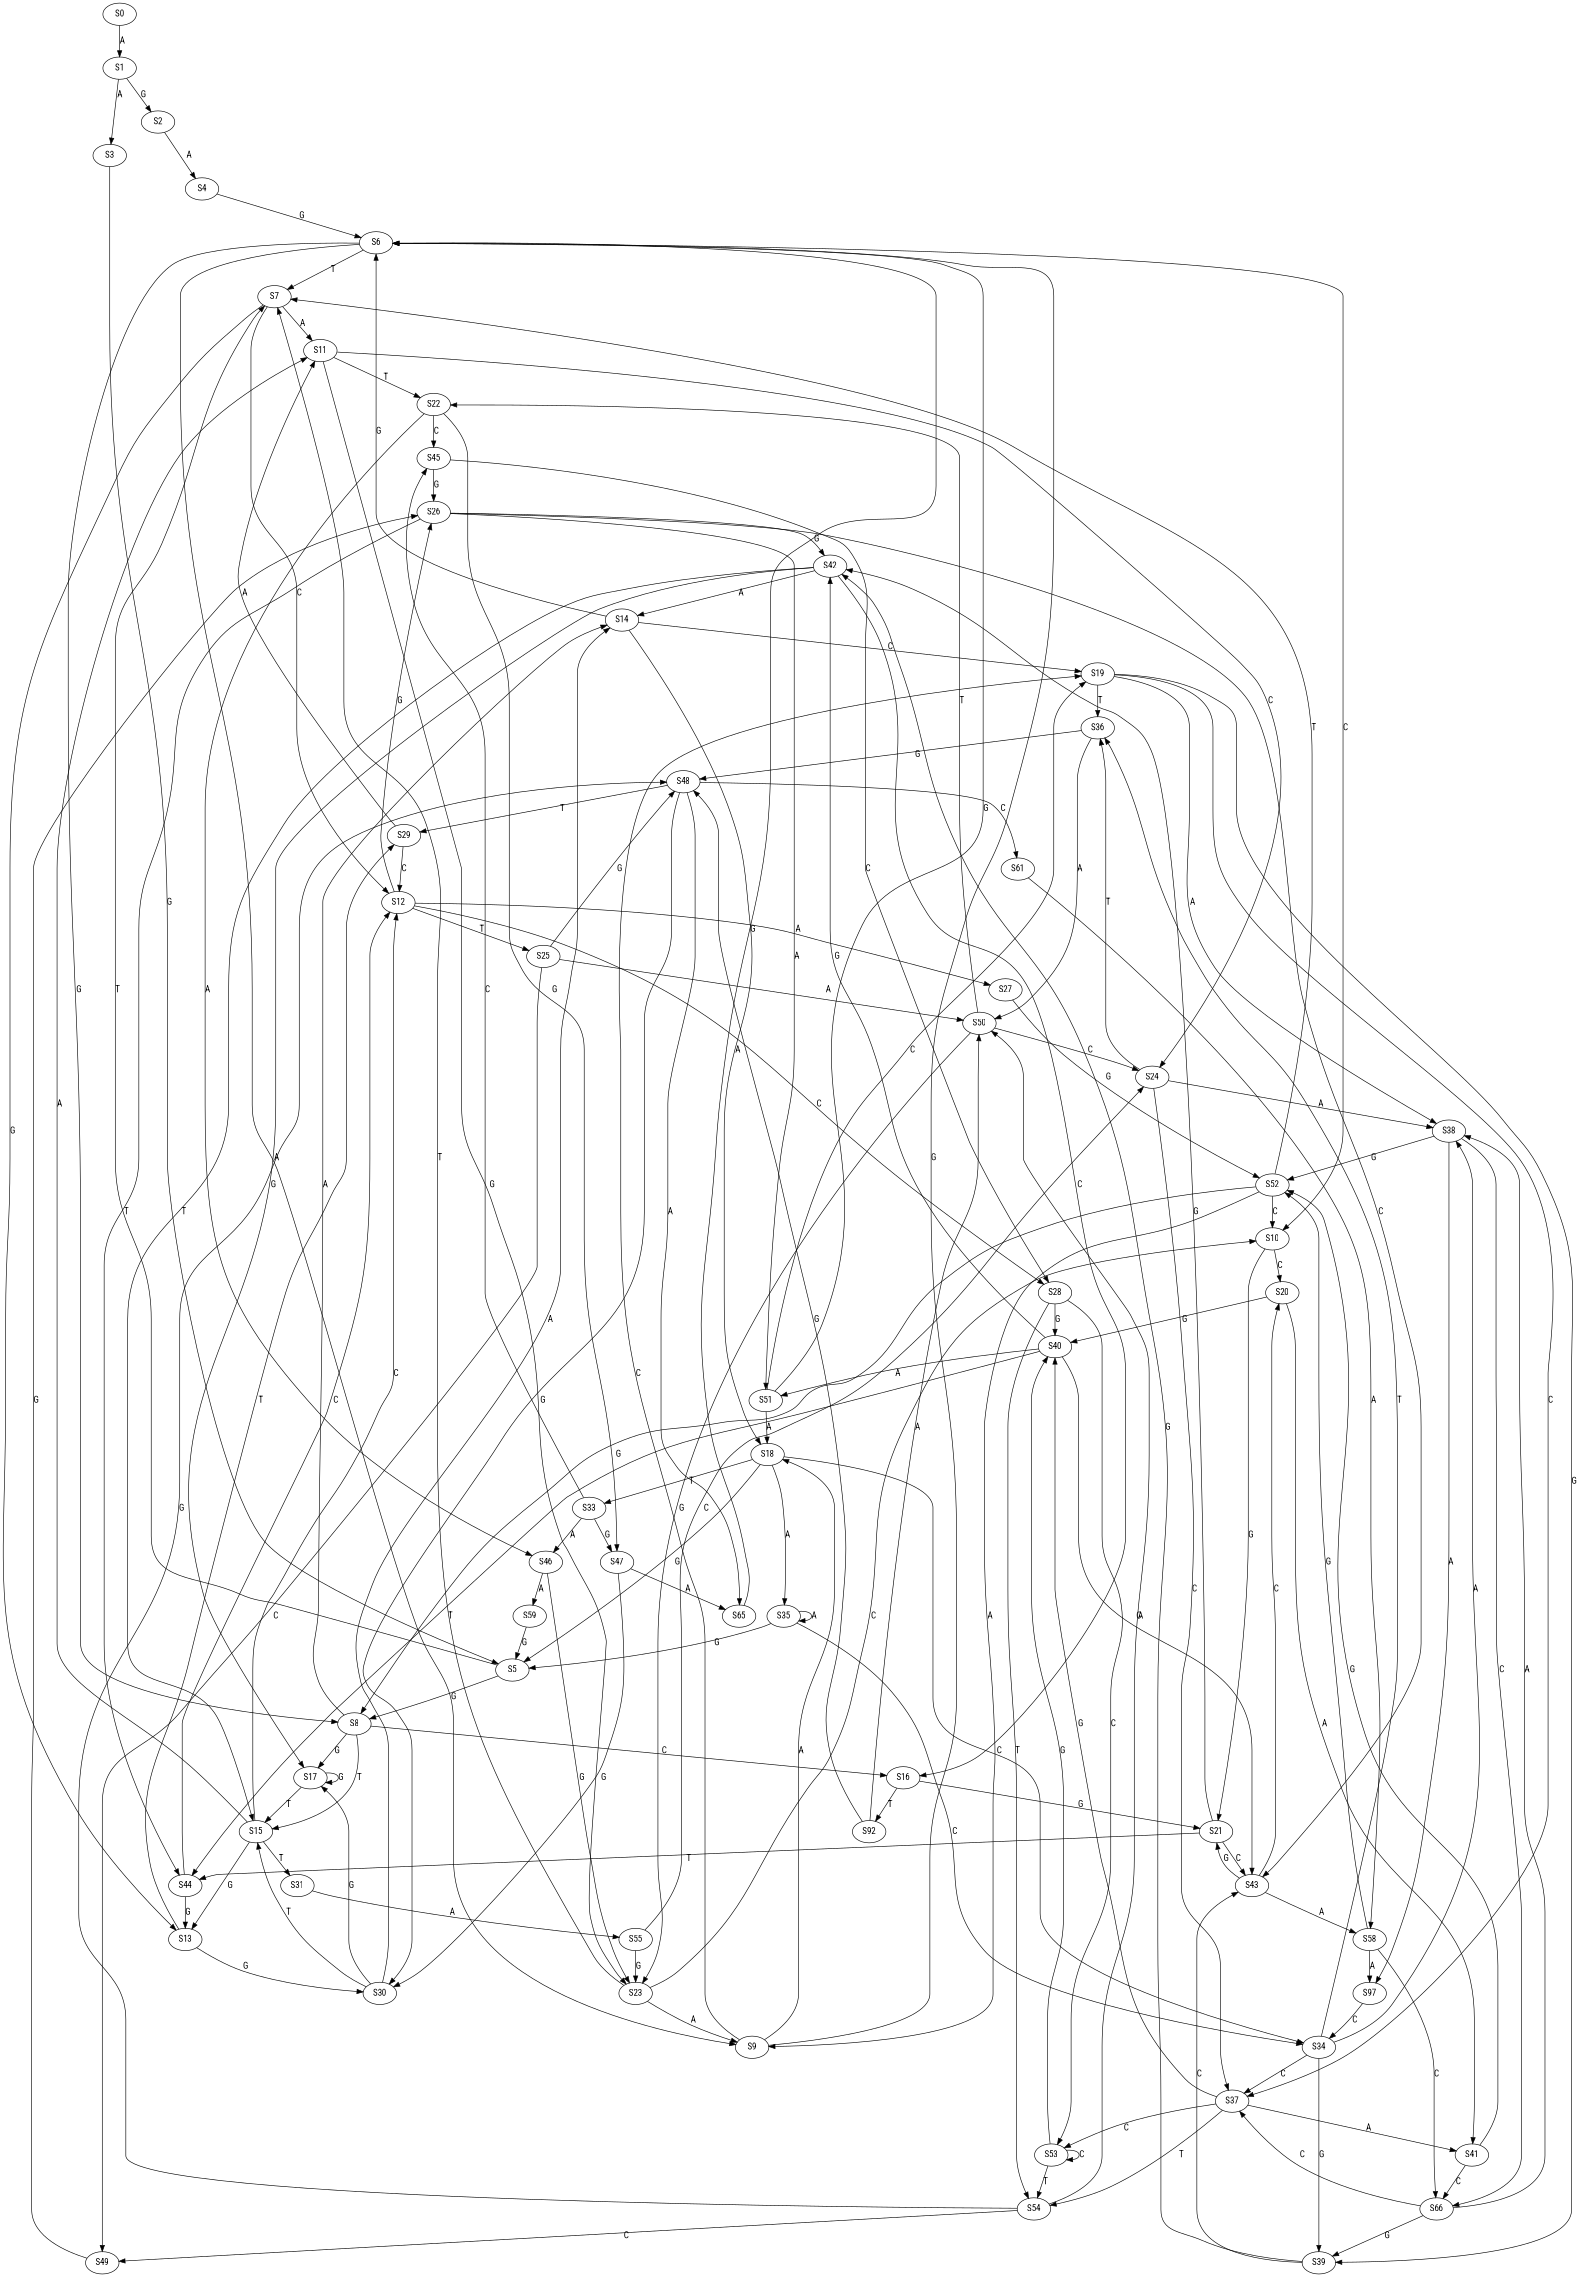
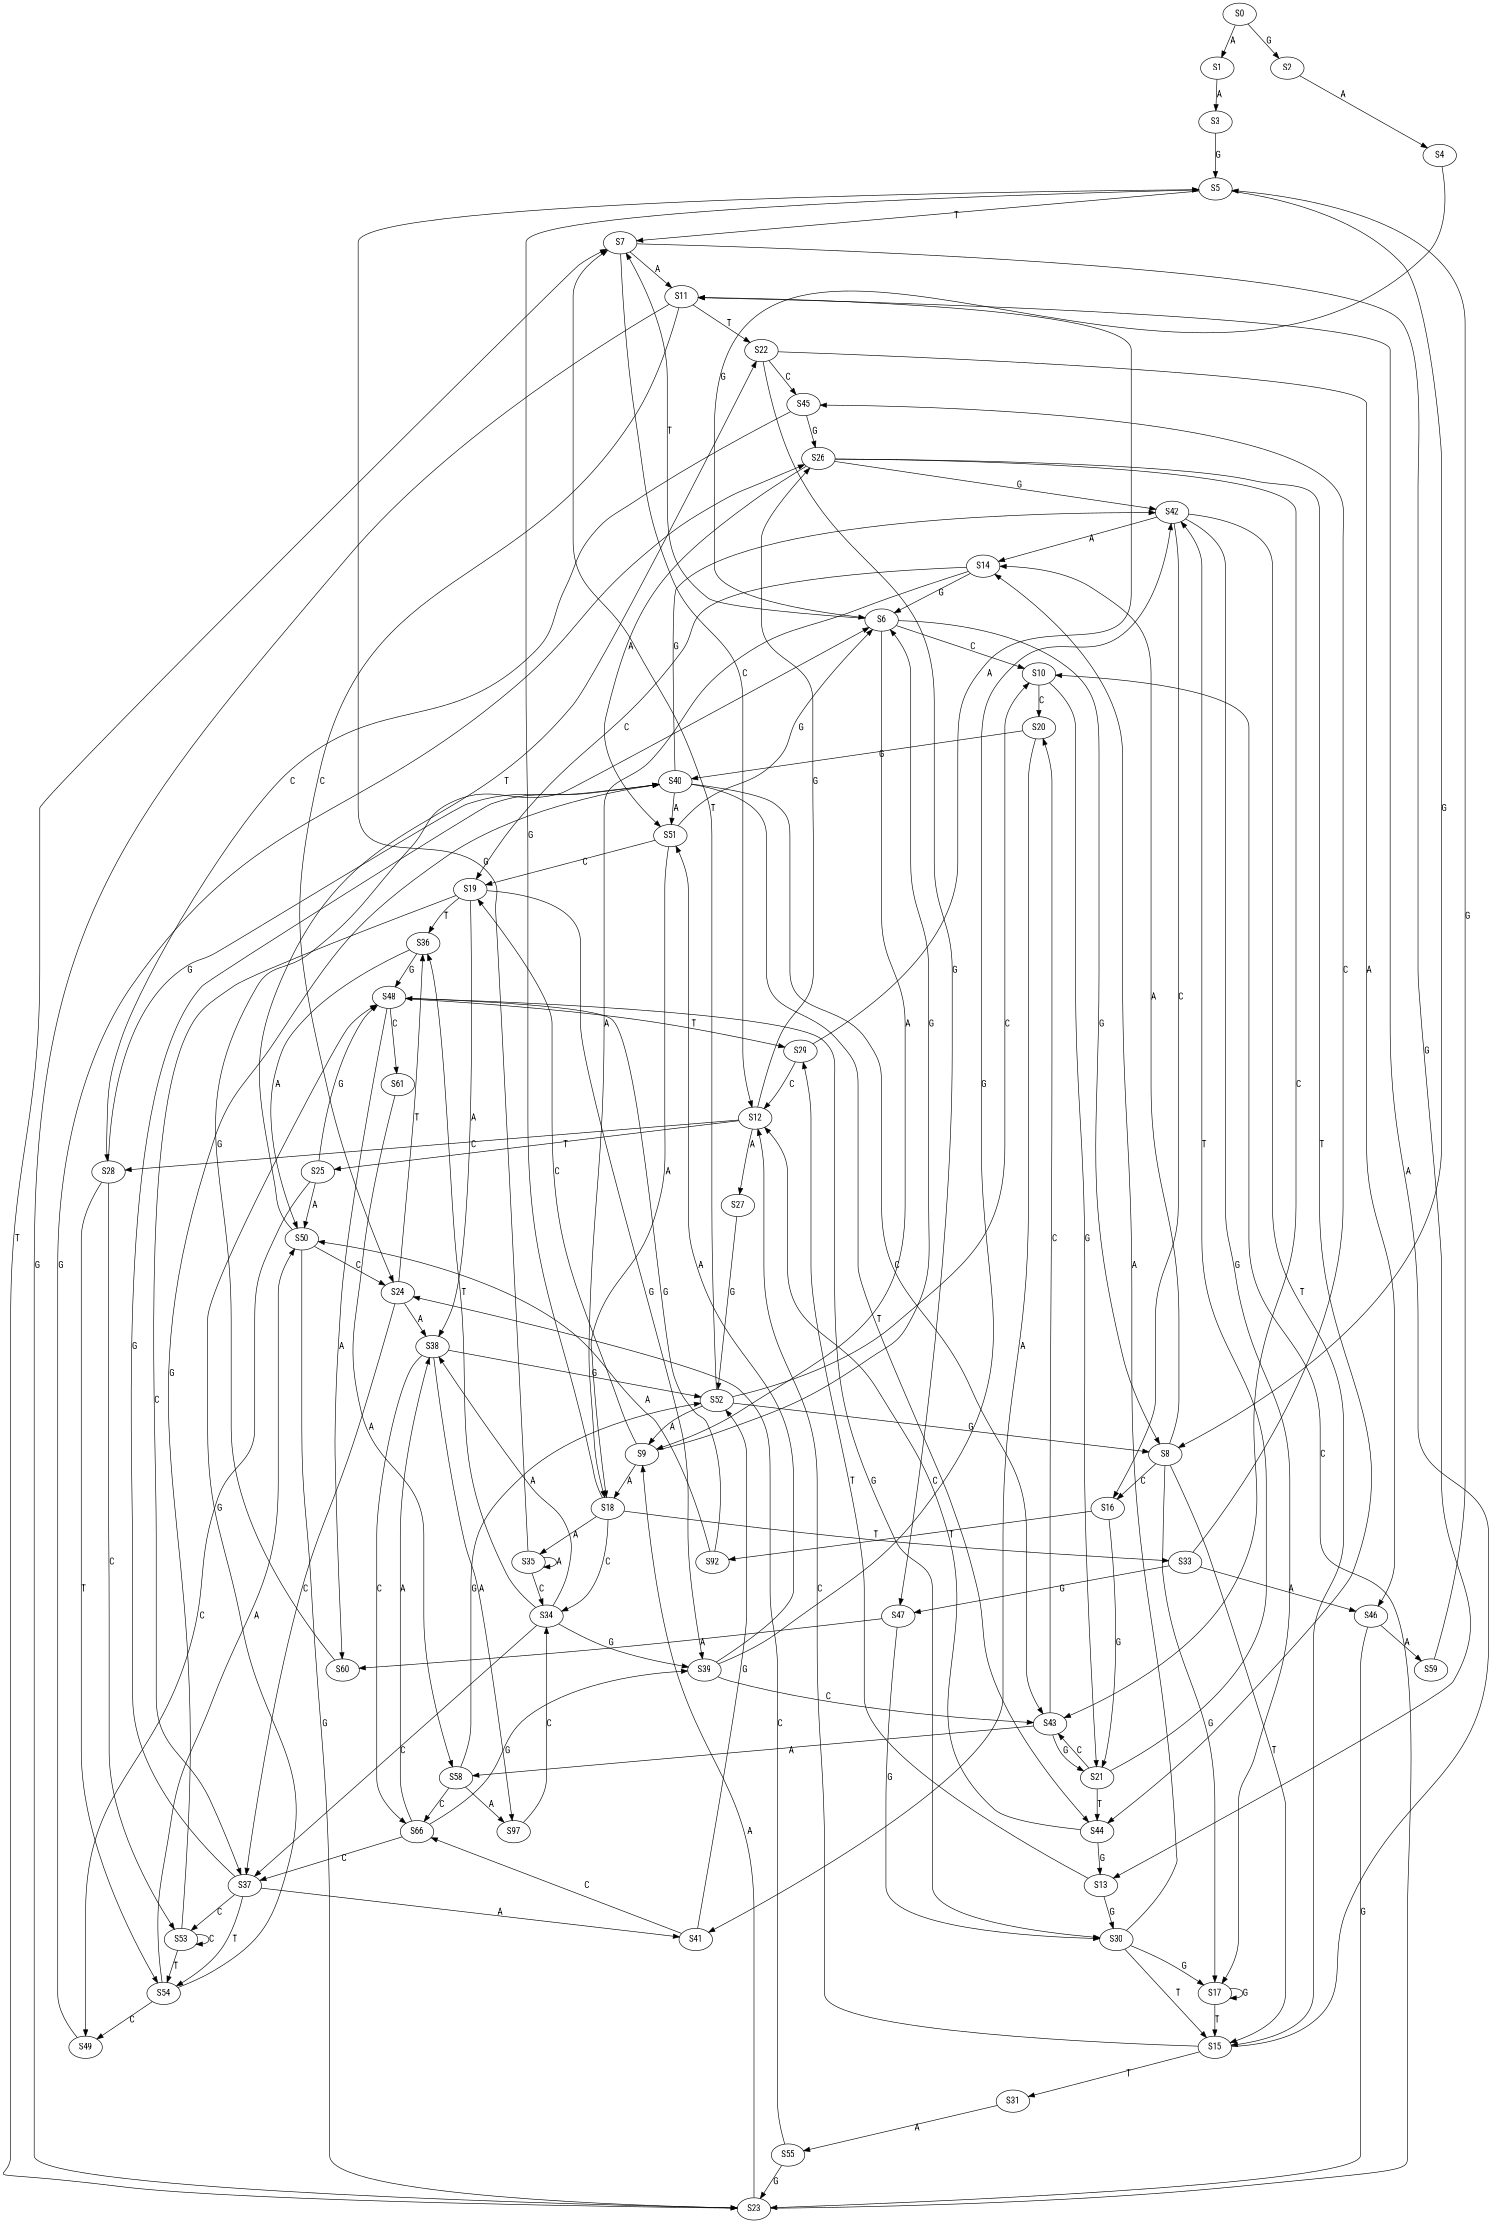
edge "S1" -> "S2": now "S0" -> "S2"
edge "S21" -> "S42": label "G" -> "T"
edge "S39" -> "S51": added, label "A"
node "S65": label "S65" -> "S60"
edge "S15" -> "S13": removed, label "G"
